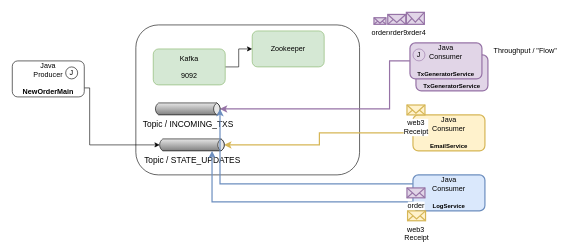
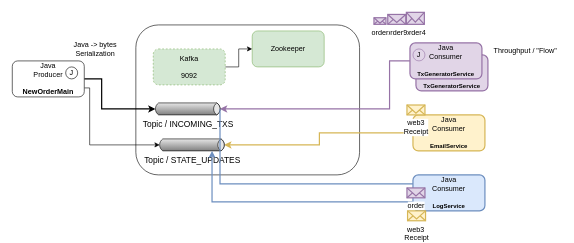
node "Java -> bytes Serialization": added
node "Kafka 9092": style solid -> dashed
edge "Java Producer NewOrderMain" -> "Topic / INCOMING_TXS": added
edge "Java Consumer LogService" -> "Topic / INCOMING_TXS": arrowhead classic -> none
